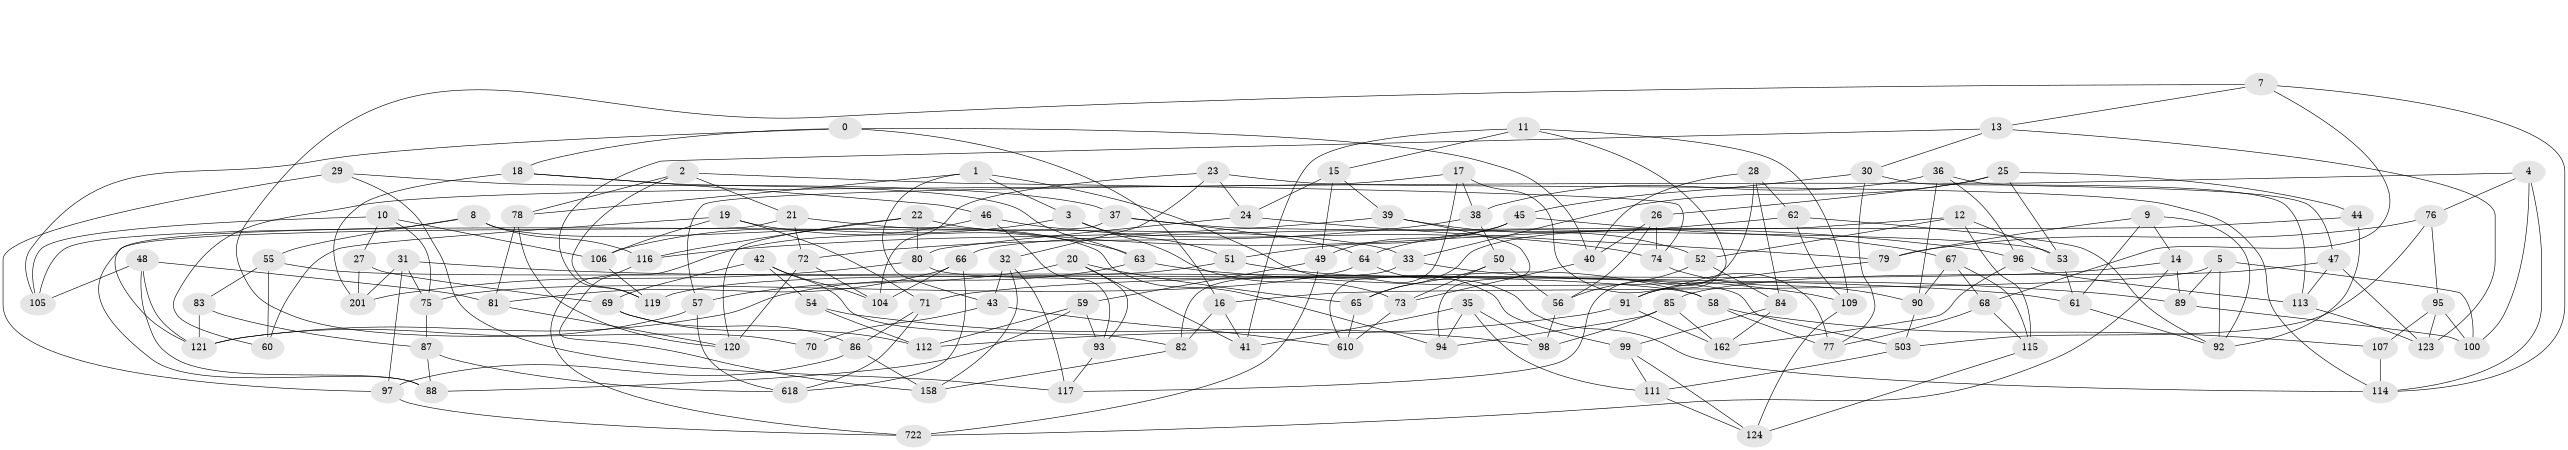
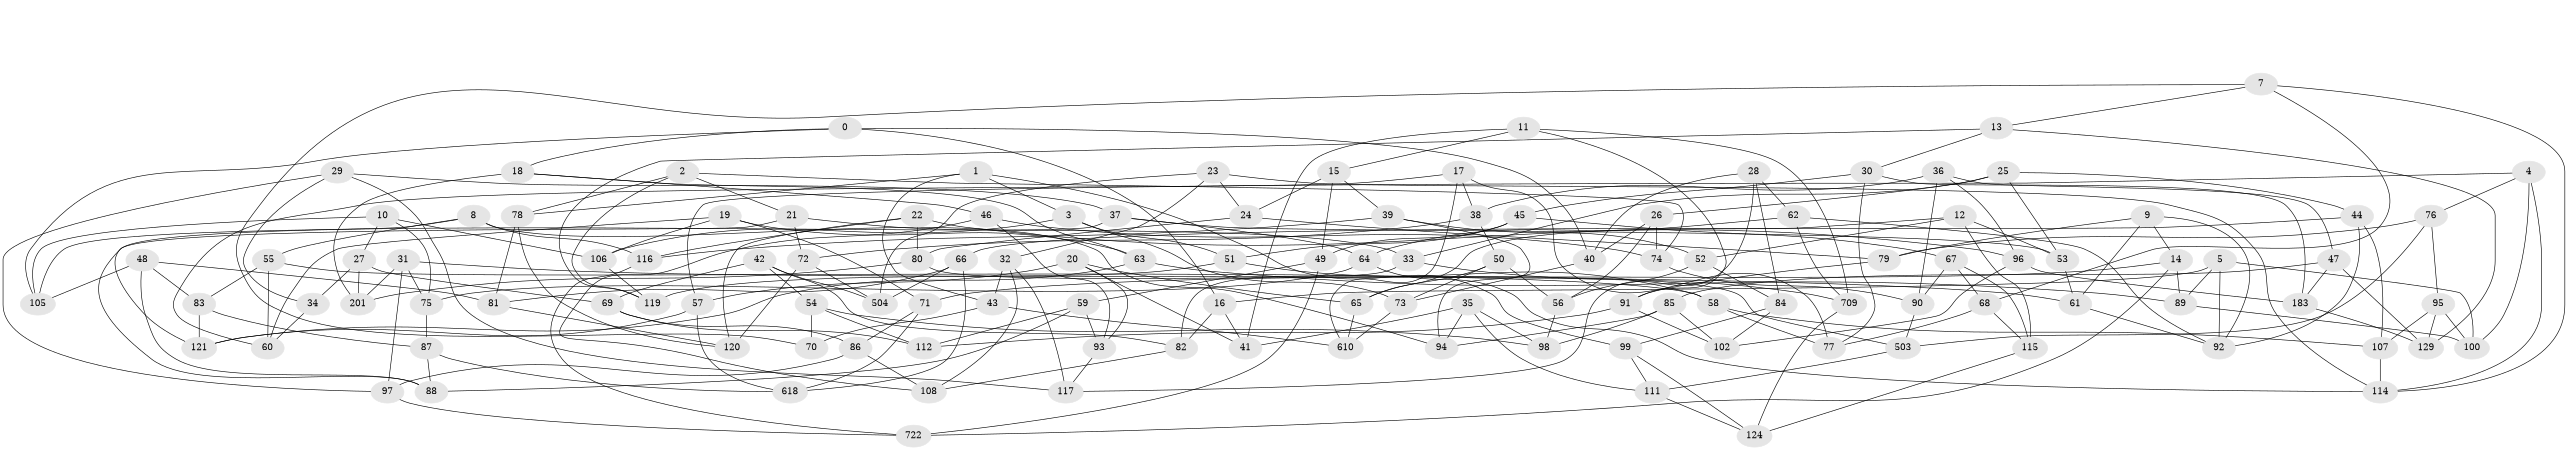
edge "44" -- "107": added
node "34": added
node "104": label "104" -> "504"
node "109": label "109" -> "709"
node "113": label "113" -> "183"
edge "48" -- "121": now "48" -- "83"
edge "54" -- "70": added
node "162": label "162" -> "102"
node "123": label "123" -> "129"
node "158": label "158" -> "108"
